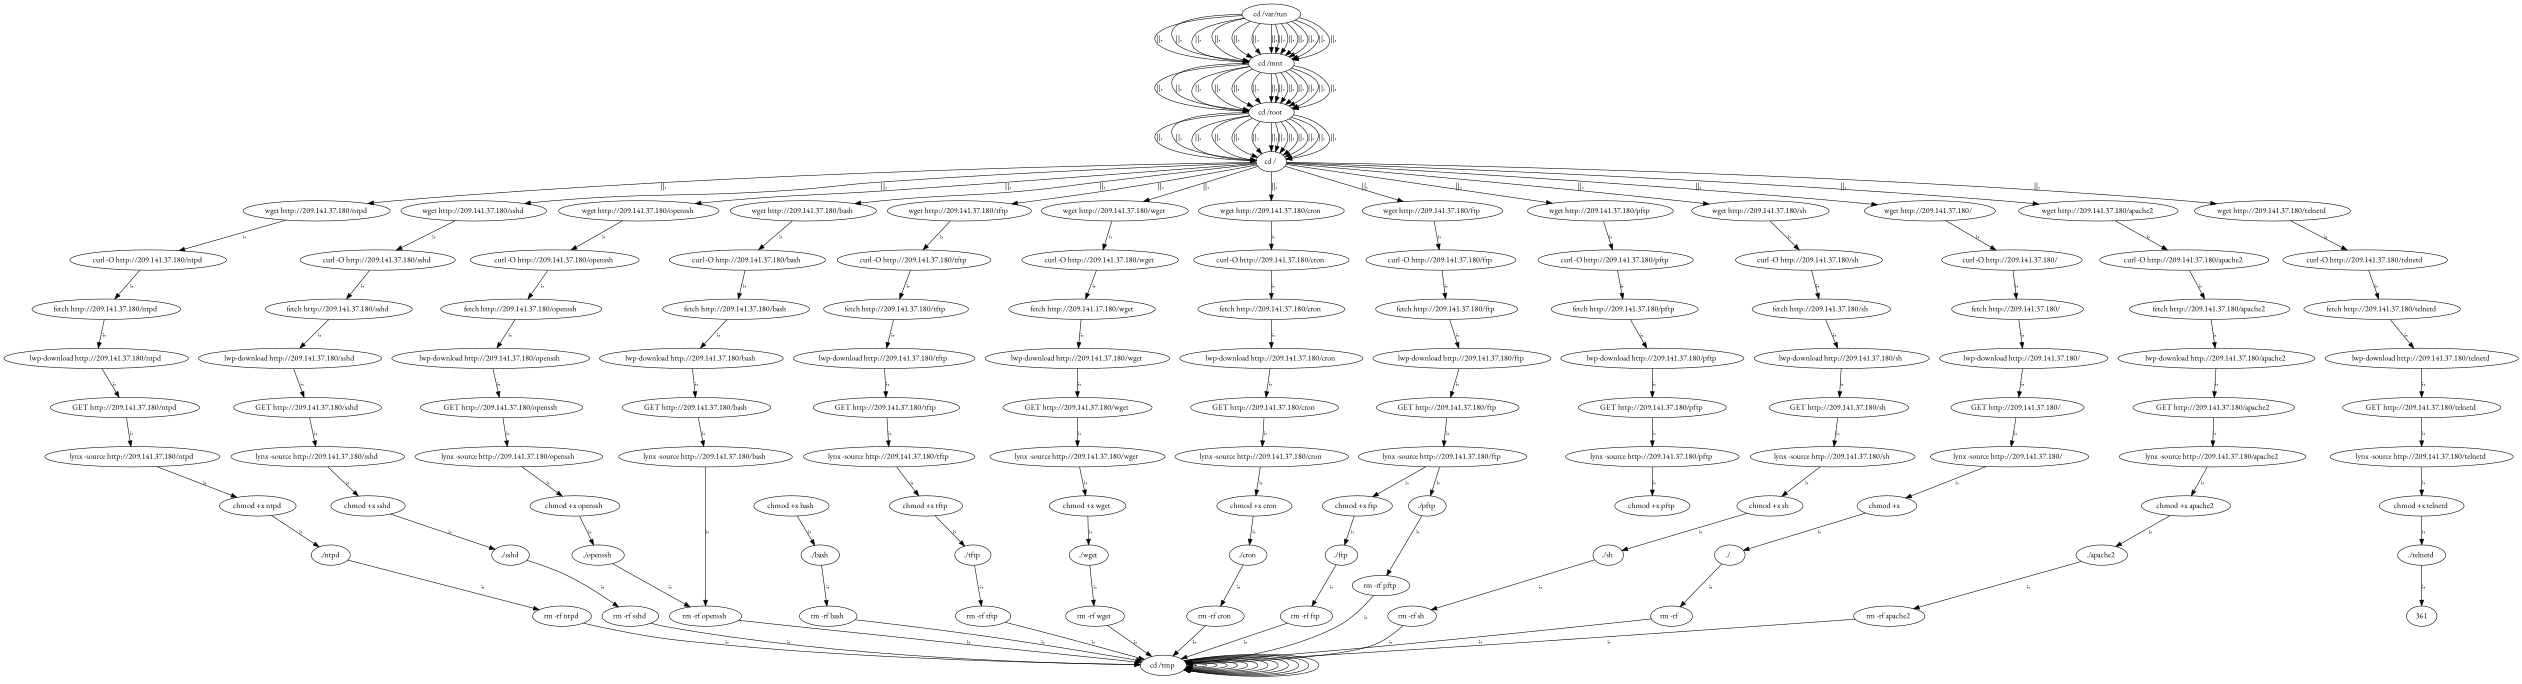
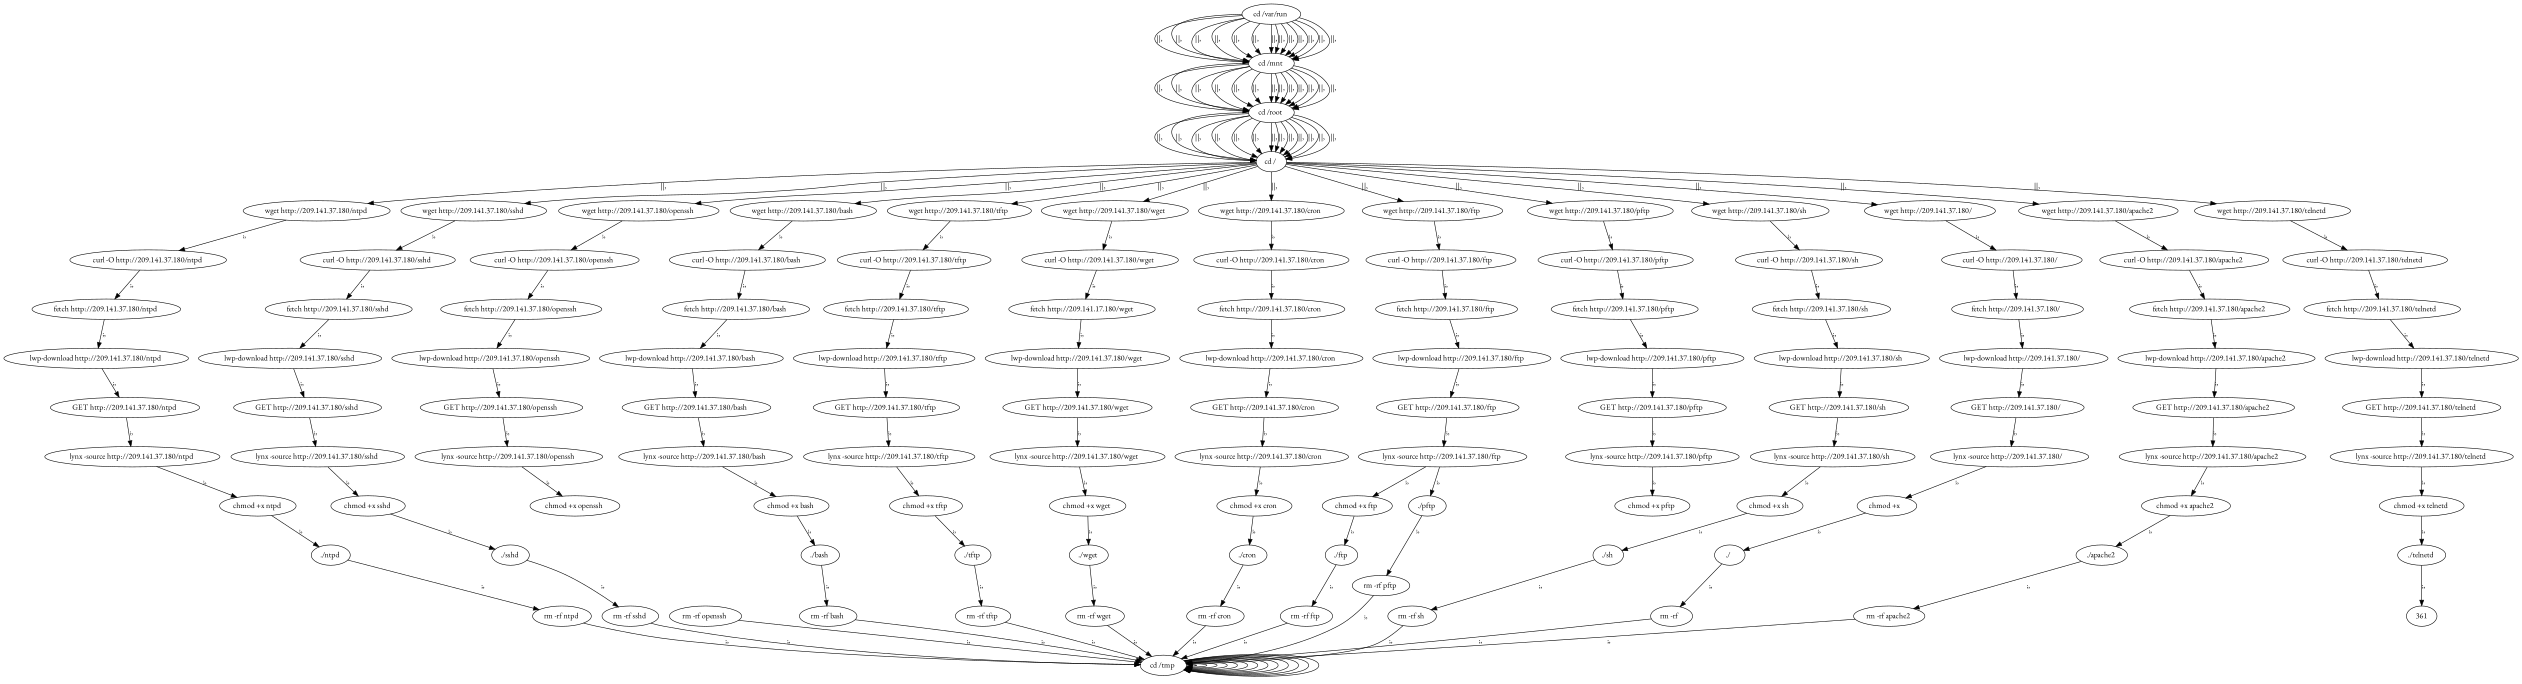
edge "lynx -source http://209.141.37.180/bash" -> "rm -rf openssh": now "lynx -source http://209.141.37.180/bash" -> "chmod +x bash"
node "./openssh": removed
